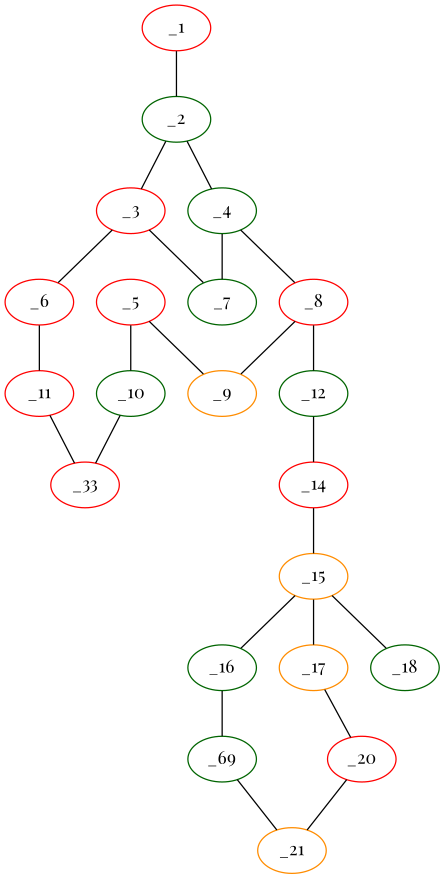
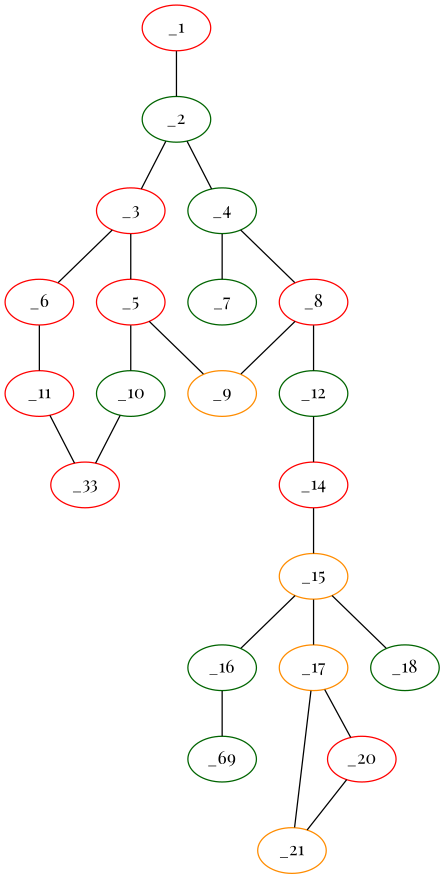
edge "_3" -- "_7": now "_3" -- "_5"
edge "_69" -- "_21": now "_17" -- "_21"
